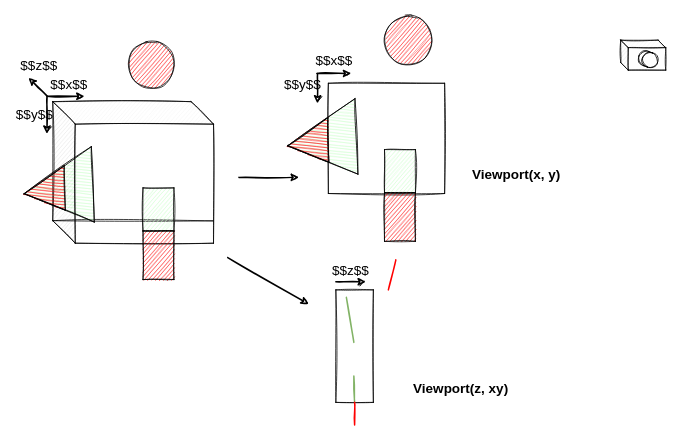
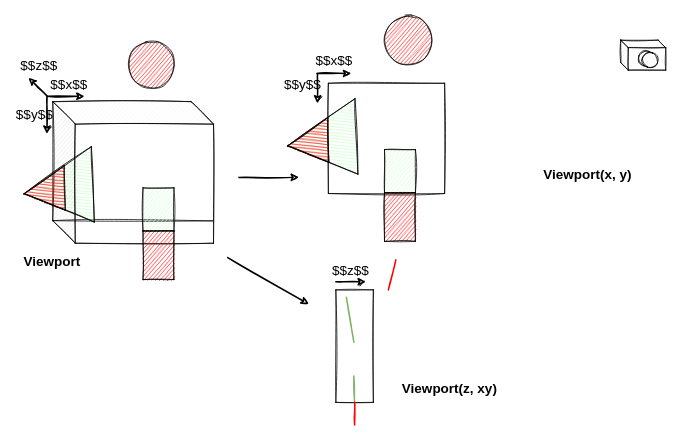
node "Viewport(x, y)": moved (516, 175) -> (588, 175)
node "Viewport": added
node "Viewport(z, xy)": moved (461, 389) -> (450, 389)
